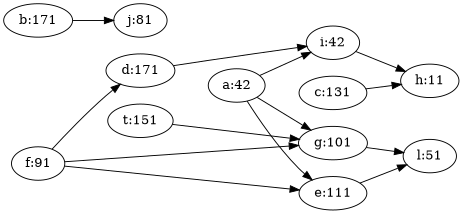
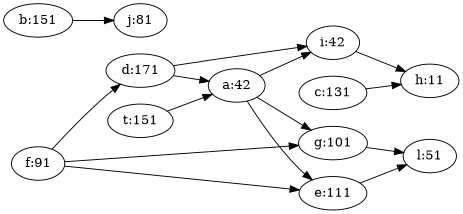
node "b:171": label "b:171" -> "b:151"
edge "d:171" -> "a:42": added
edge "t:151" -> "g:101": now "t:151" -> "a:42"
